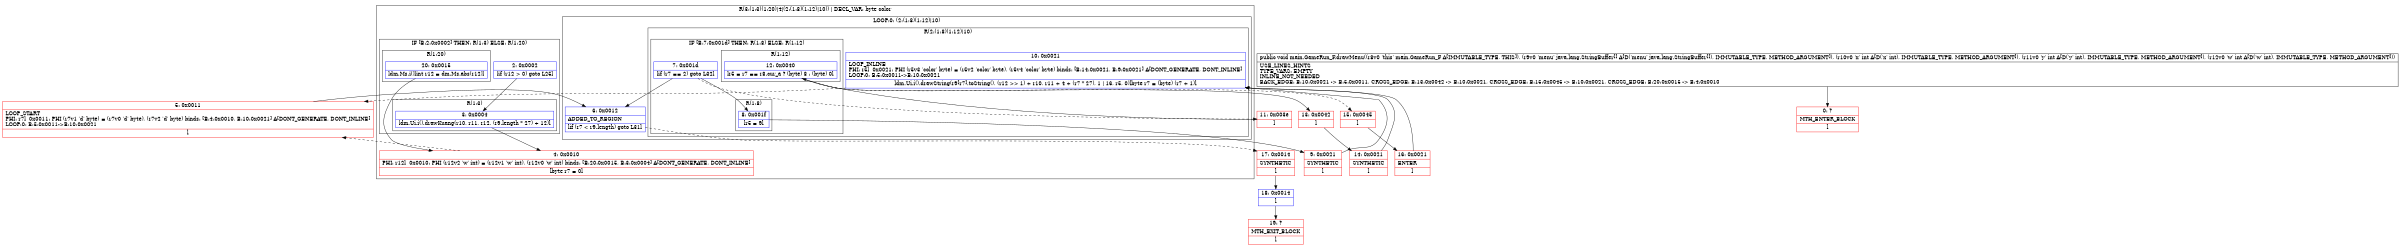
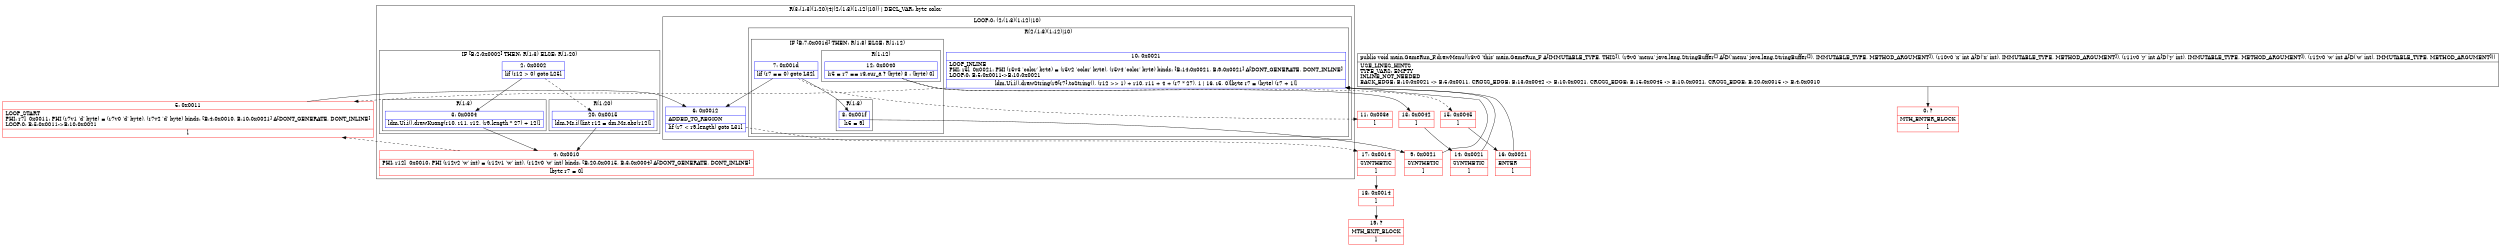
node "7: 0x001d": text "lif (r7 == 2) goto L32l" -> "lif (r7 == 0) goto L32l"
edge "2: 0x0002" -> "20: 0x0015": added
edge "11: 0x003e" -> "12: 0x0040": removed
node "18: 0x0014": color blue -> red
